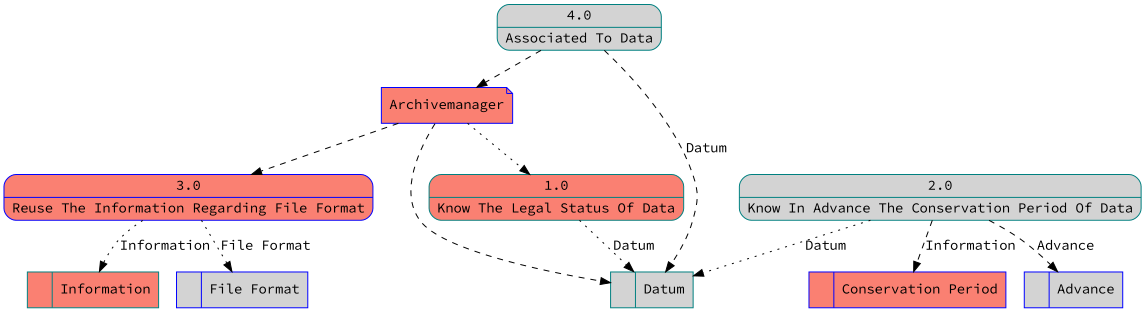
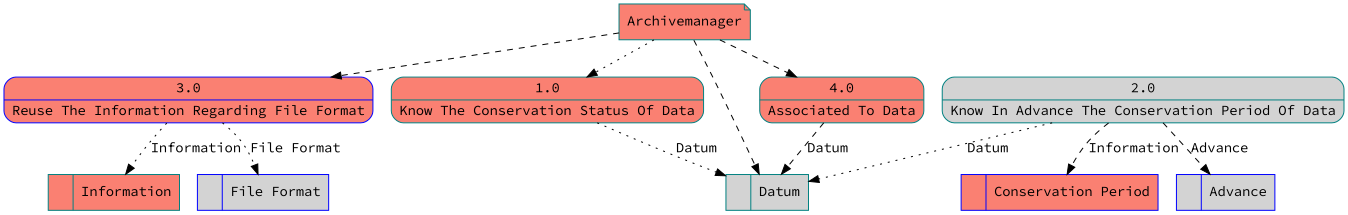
node "4.0": fillcolor lightgrey -> salmon
edge "4.0" -> "Archivemanager": reversed
node "Archivemanager": color blue -> teal
node "1.0": text "Know The Legal Status Of Data" -> "Know The Conservation Status Of Data"
